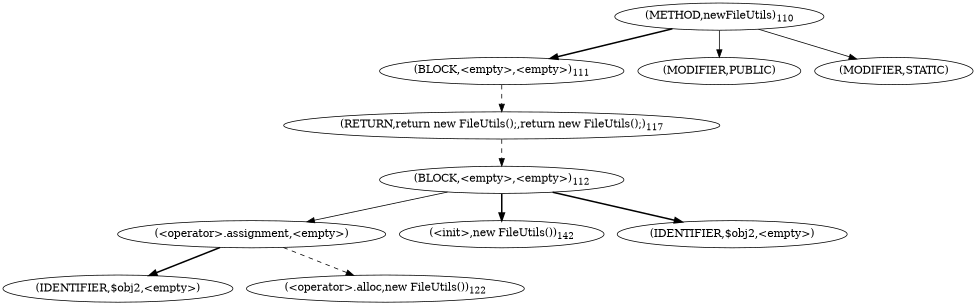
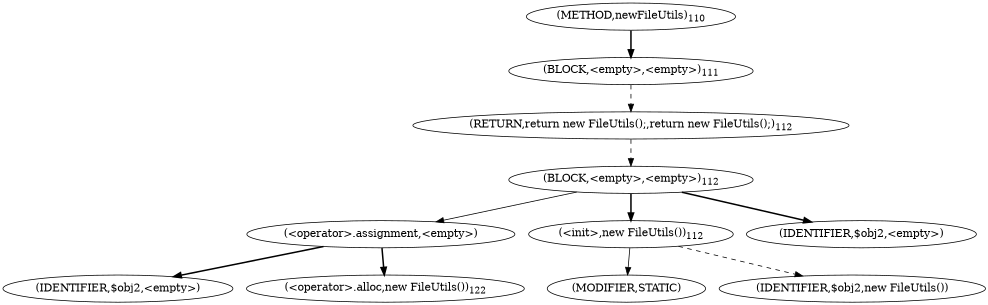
edge "(METHOD,newFileUtils)" -> "(MODIFIER,STATIC)": now "(<init>,new FileUtils())" -> "(MODIFIER,STATIC)"
node "(MODIFIER,PUBLIC)": removed
node "(RETURN,return new FileUtils();,return new FileUtils();)": text "117" -> "112"
node "(<init>,new FileUtils())": text "142" -> "112"
edge "(<operator>.assignment,<empty>)" -> "(<operator>.alloc,new FileUtils())": style dashed -> bold
node "(IDENTIFIER,$obj2,new FileUtils())": added
